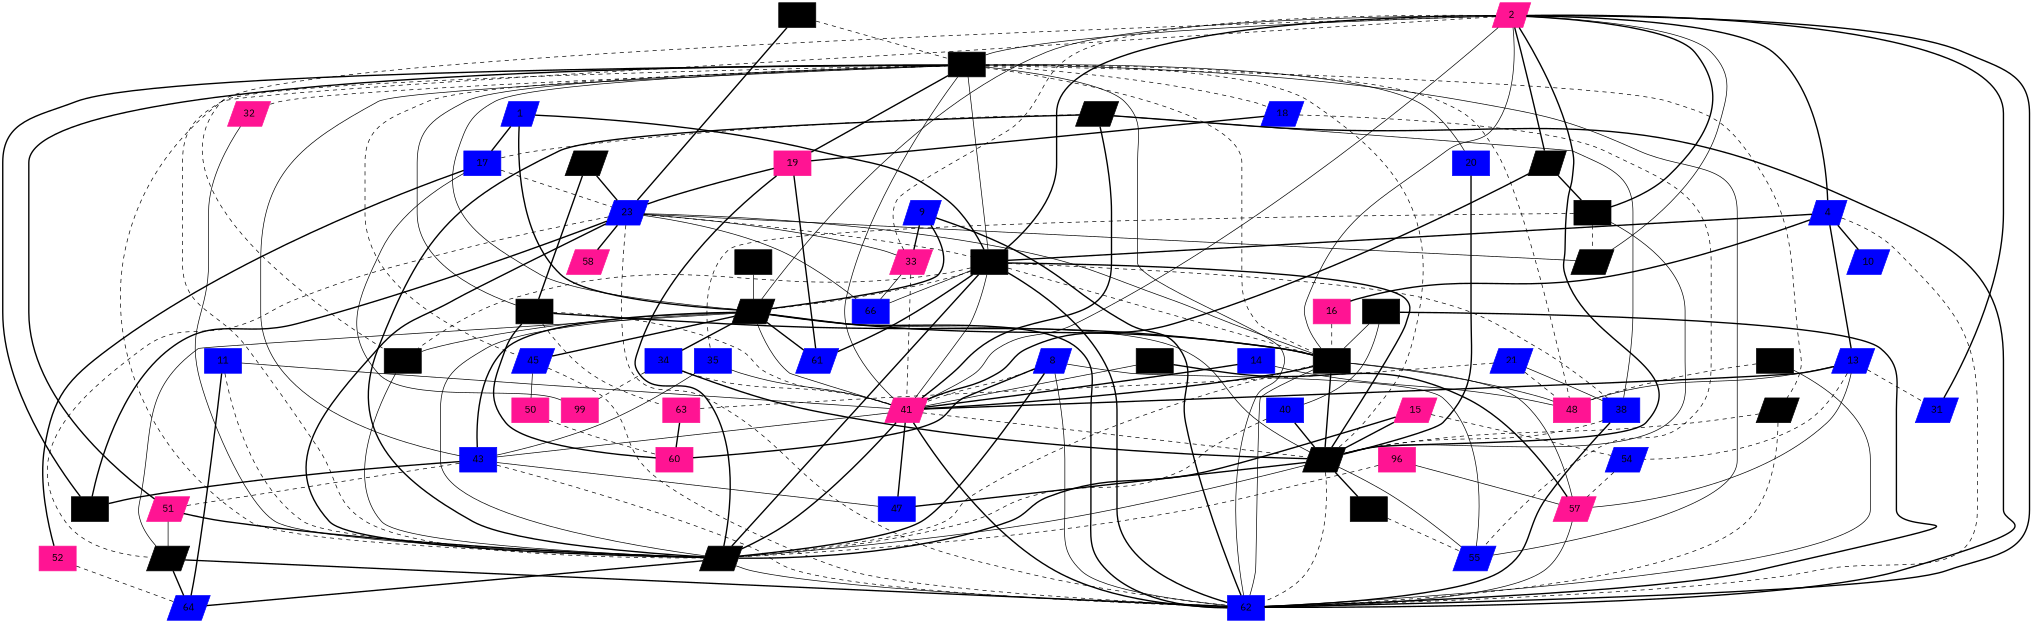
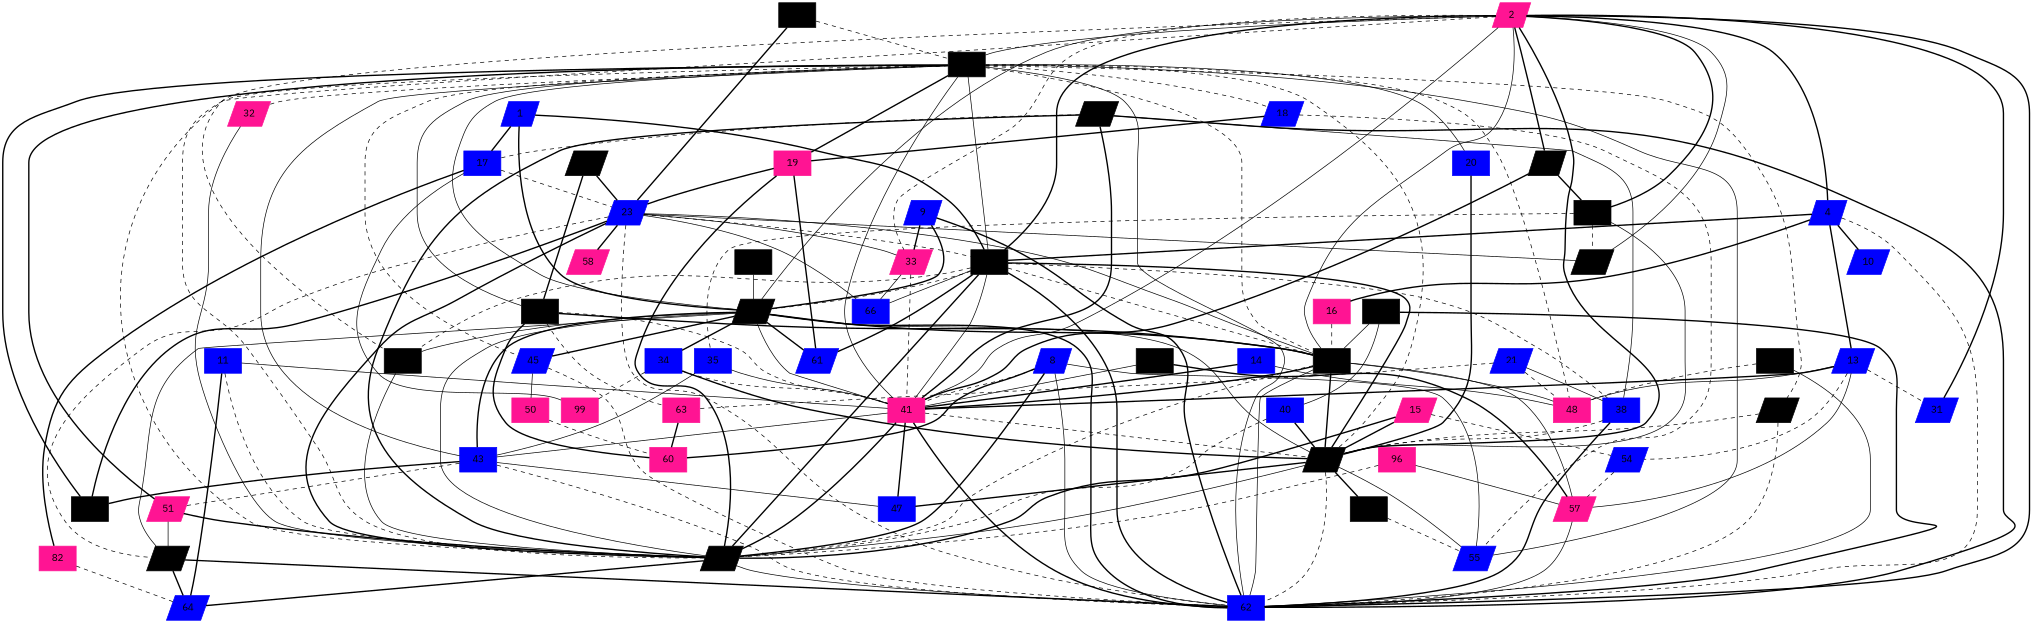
node "41": shape parallelogram -> box
node "52": label "52" -> "82"
